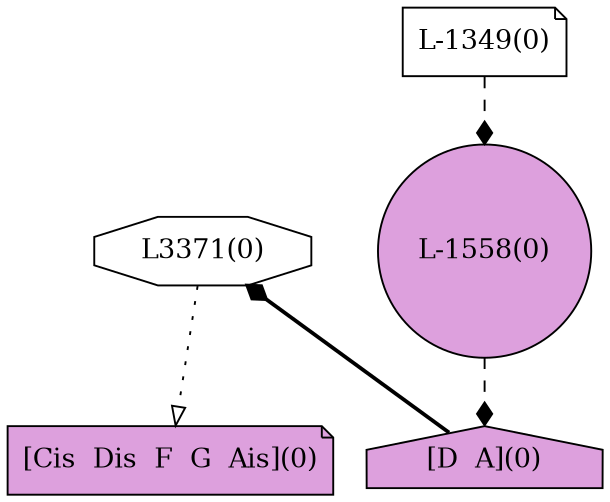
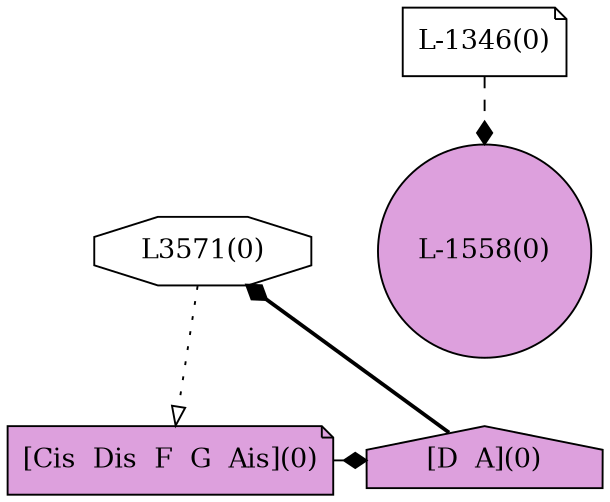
node "L-1349(0)": label "L-1349(0)" -> "L-1346(0)"
node "L3371(0)": label "L3371(0)" -> "L3571(0)"
edge "L-1558(0)" -> "[D  A](0)": now "[Cis  Dis  F  G  Ais](0)" -> "[D  A](0)"
